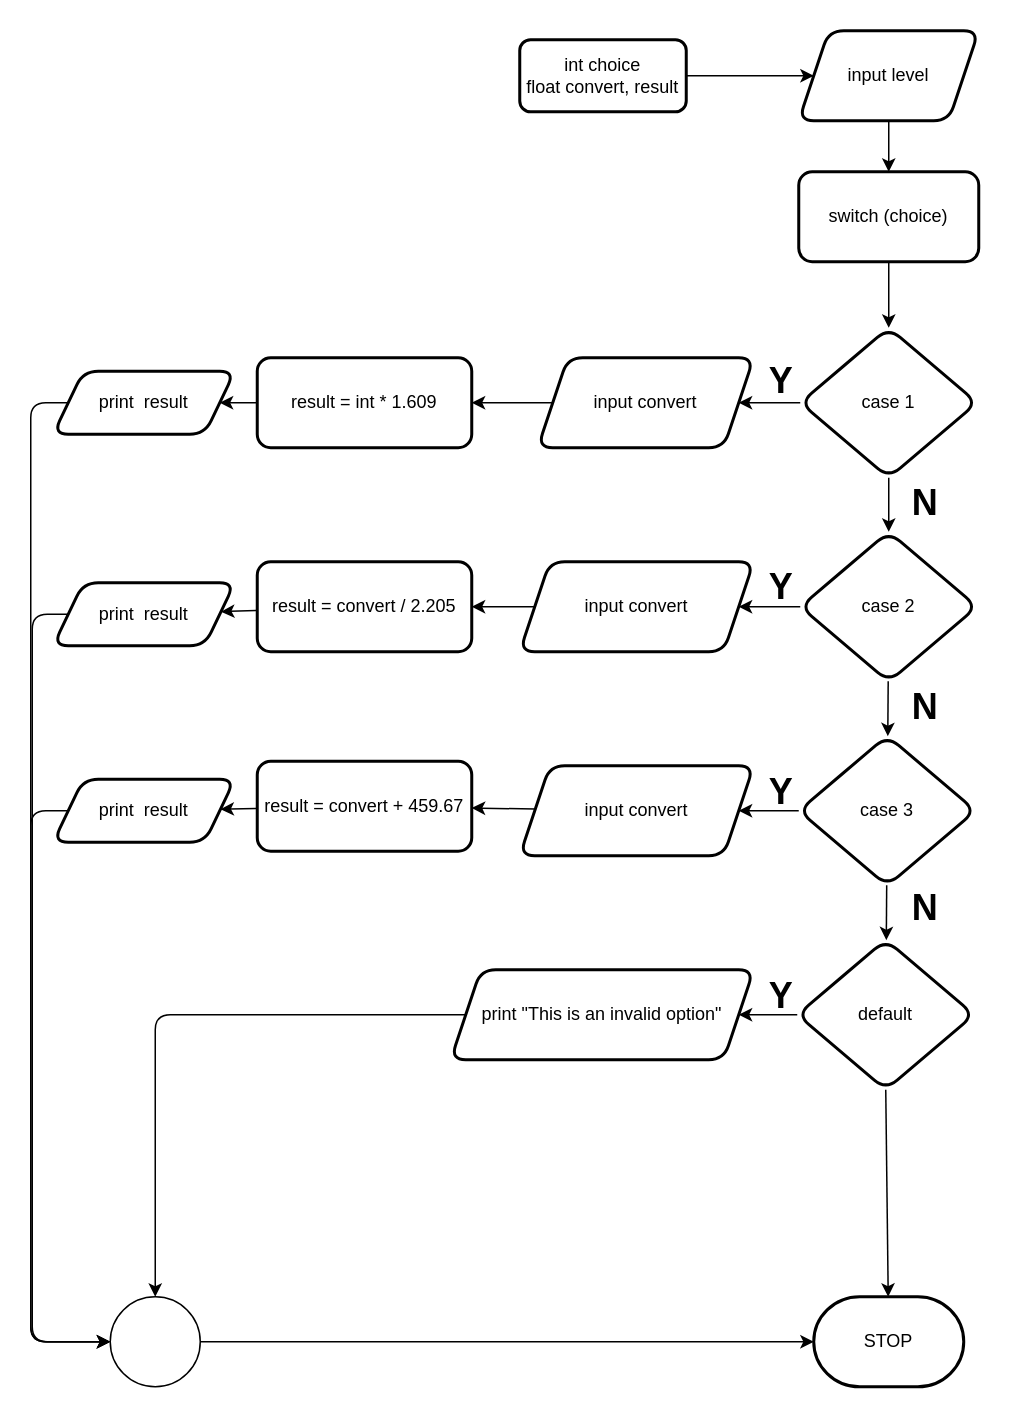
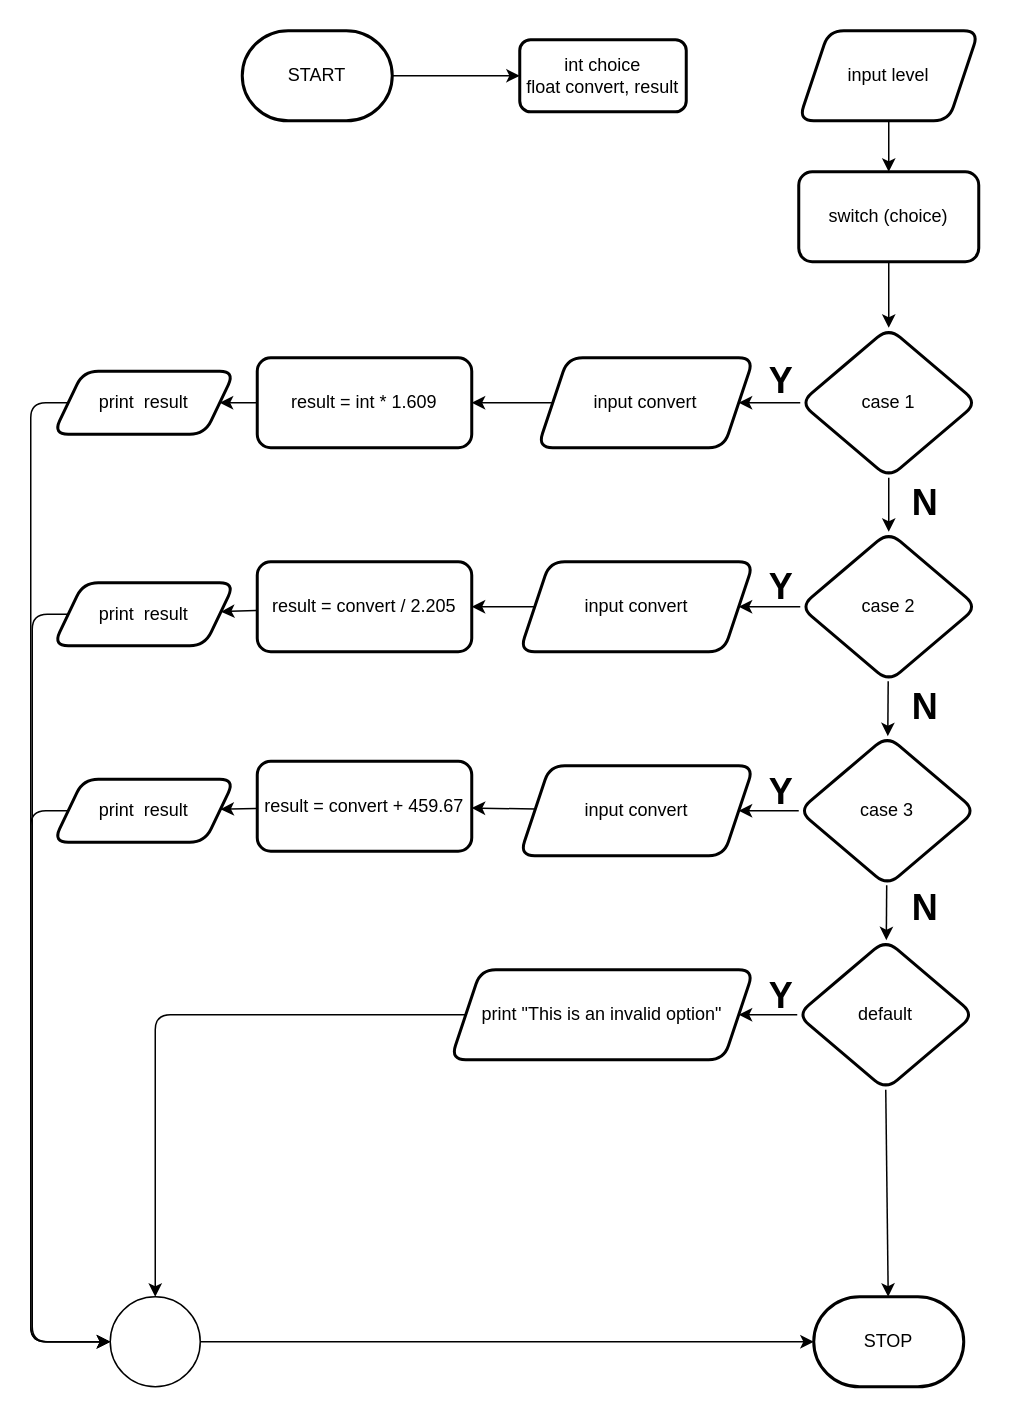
node "START": added
edge "START" -> "int choice float convert, result": added
edge "int choice float convert, result" -> "input level": removed
